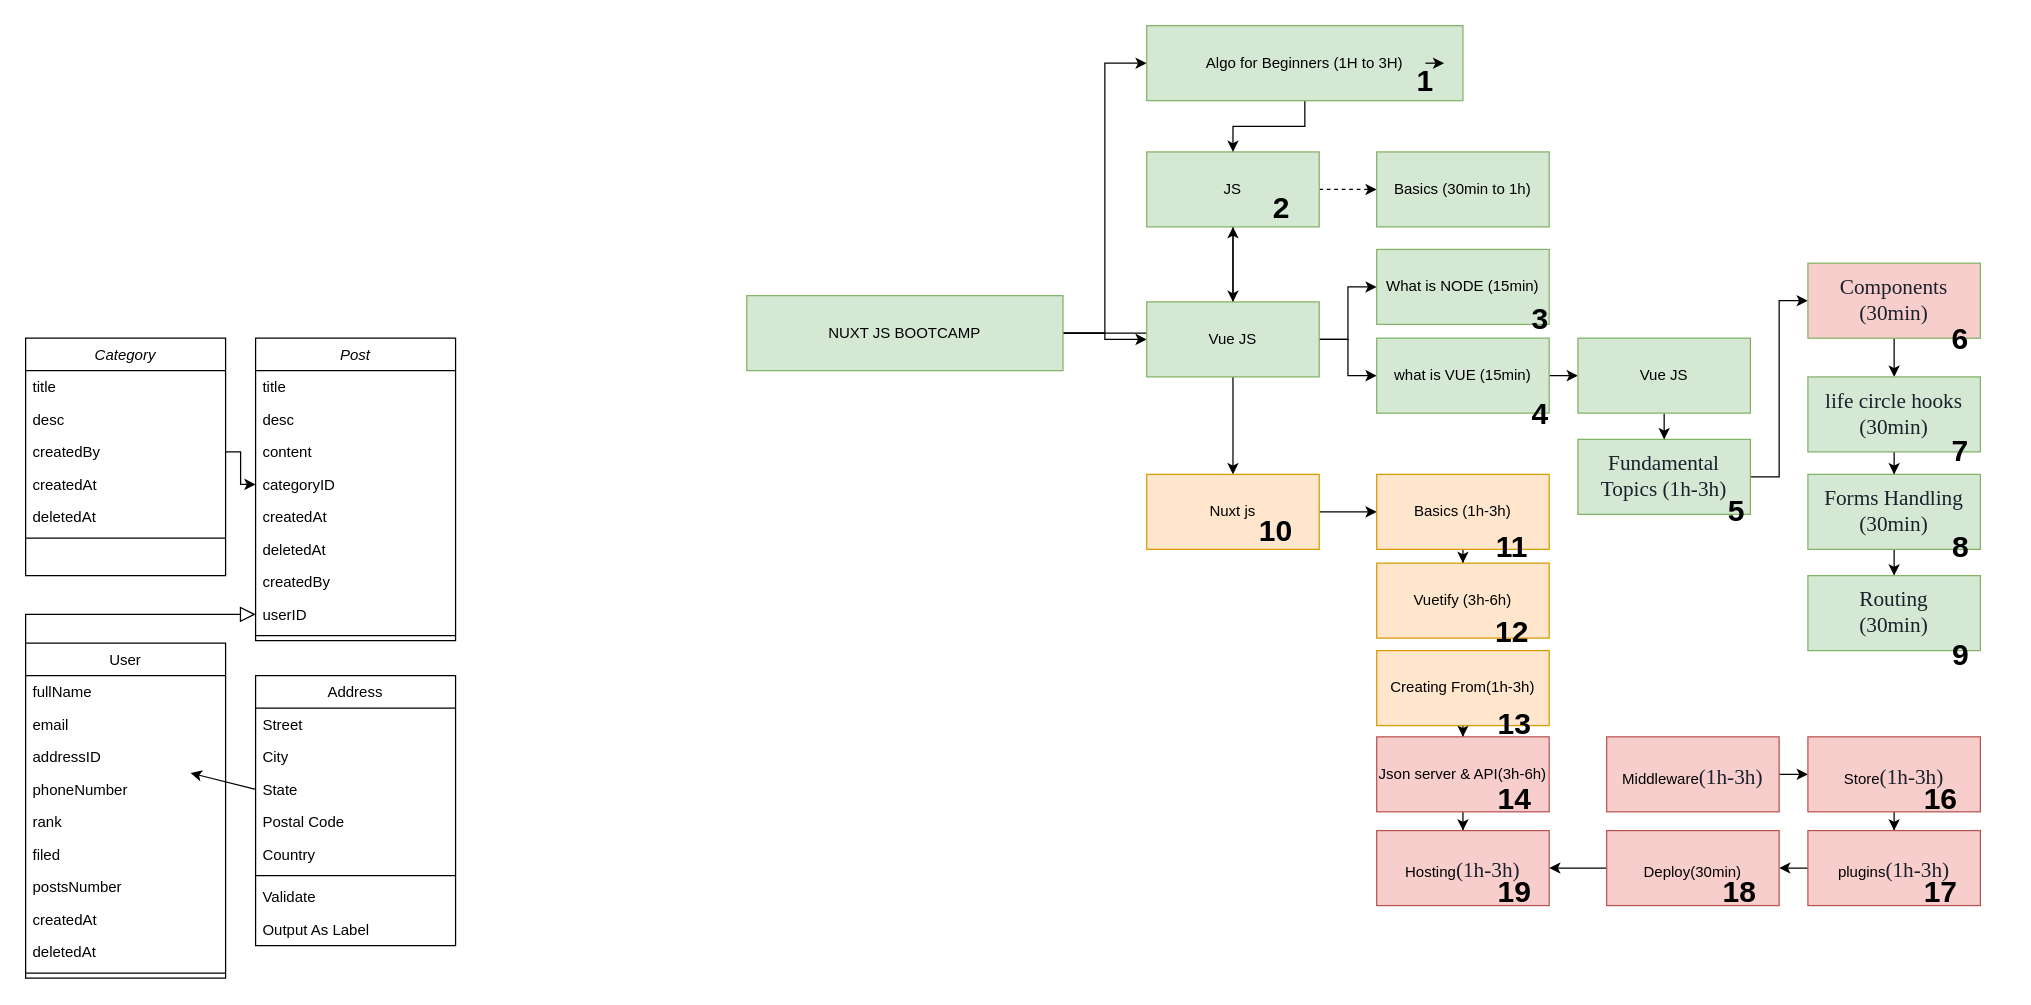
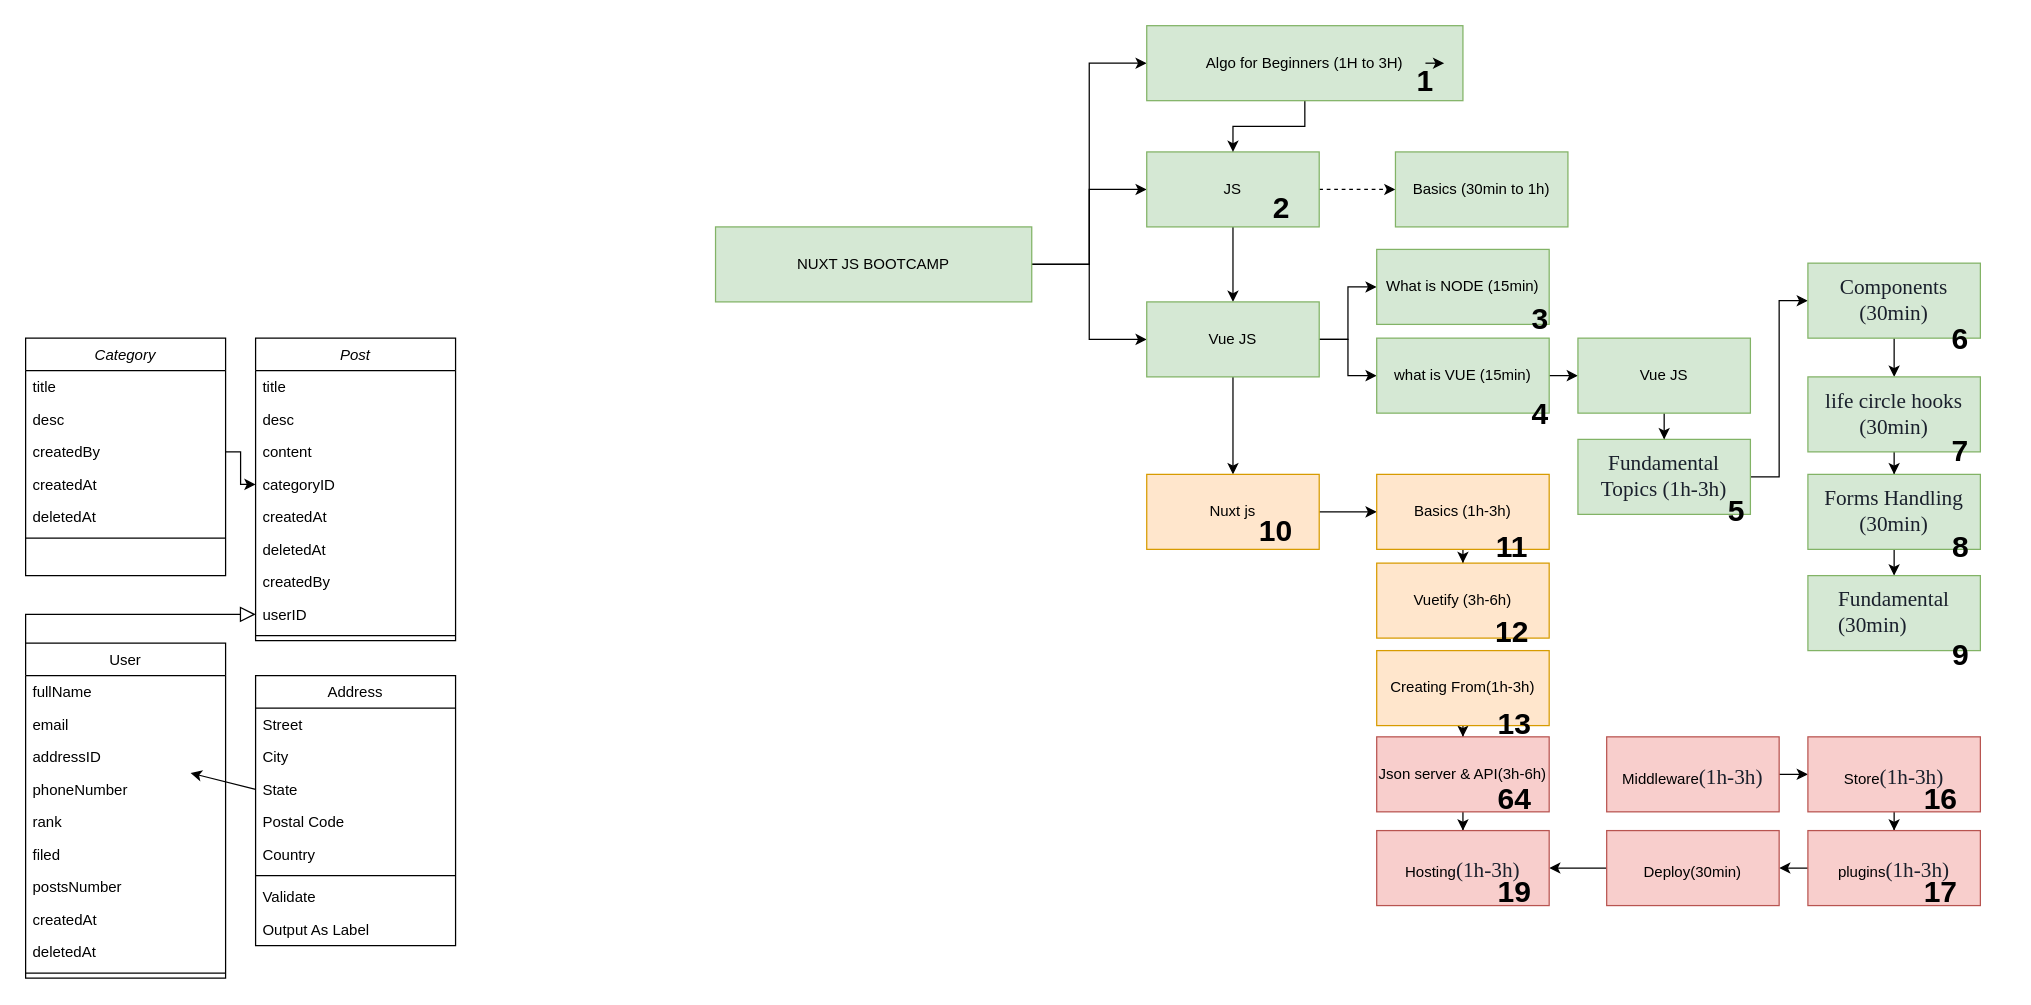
node "Basics (30min to 1h)": moved (1463, 189) -> (1482, 189)
node "Components (30min)": fillcolor #f8cecc -> #d5e8d4
node "NUXT JS BOOTCAMP": moved (905, 333) -> (874, 264)
node "Routing (30min)": label "Routing (30min)" -> "Fundamental (30min)"
node "14": label "14" -> "64"
node "18": removed
